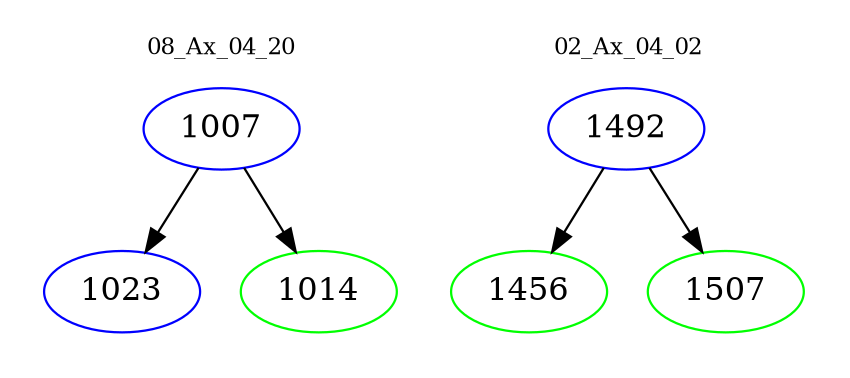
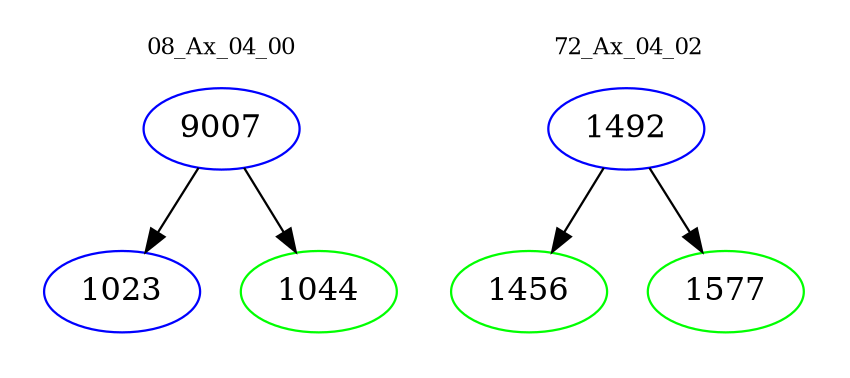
cluster "08_Ax_04_20": label "08_Ax_04_20" -> "08_Ax_04_00"
cluster "02_Ax_04_02": label "02_Ax_04_02" -> "72_Ax_04_02"
node "1007": label "1007" -> "9007"
node "1014": label "1014" -> "1044"
node "1507": label "1507" -> "1577"
